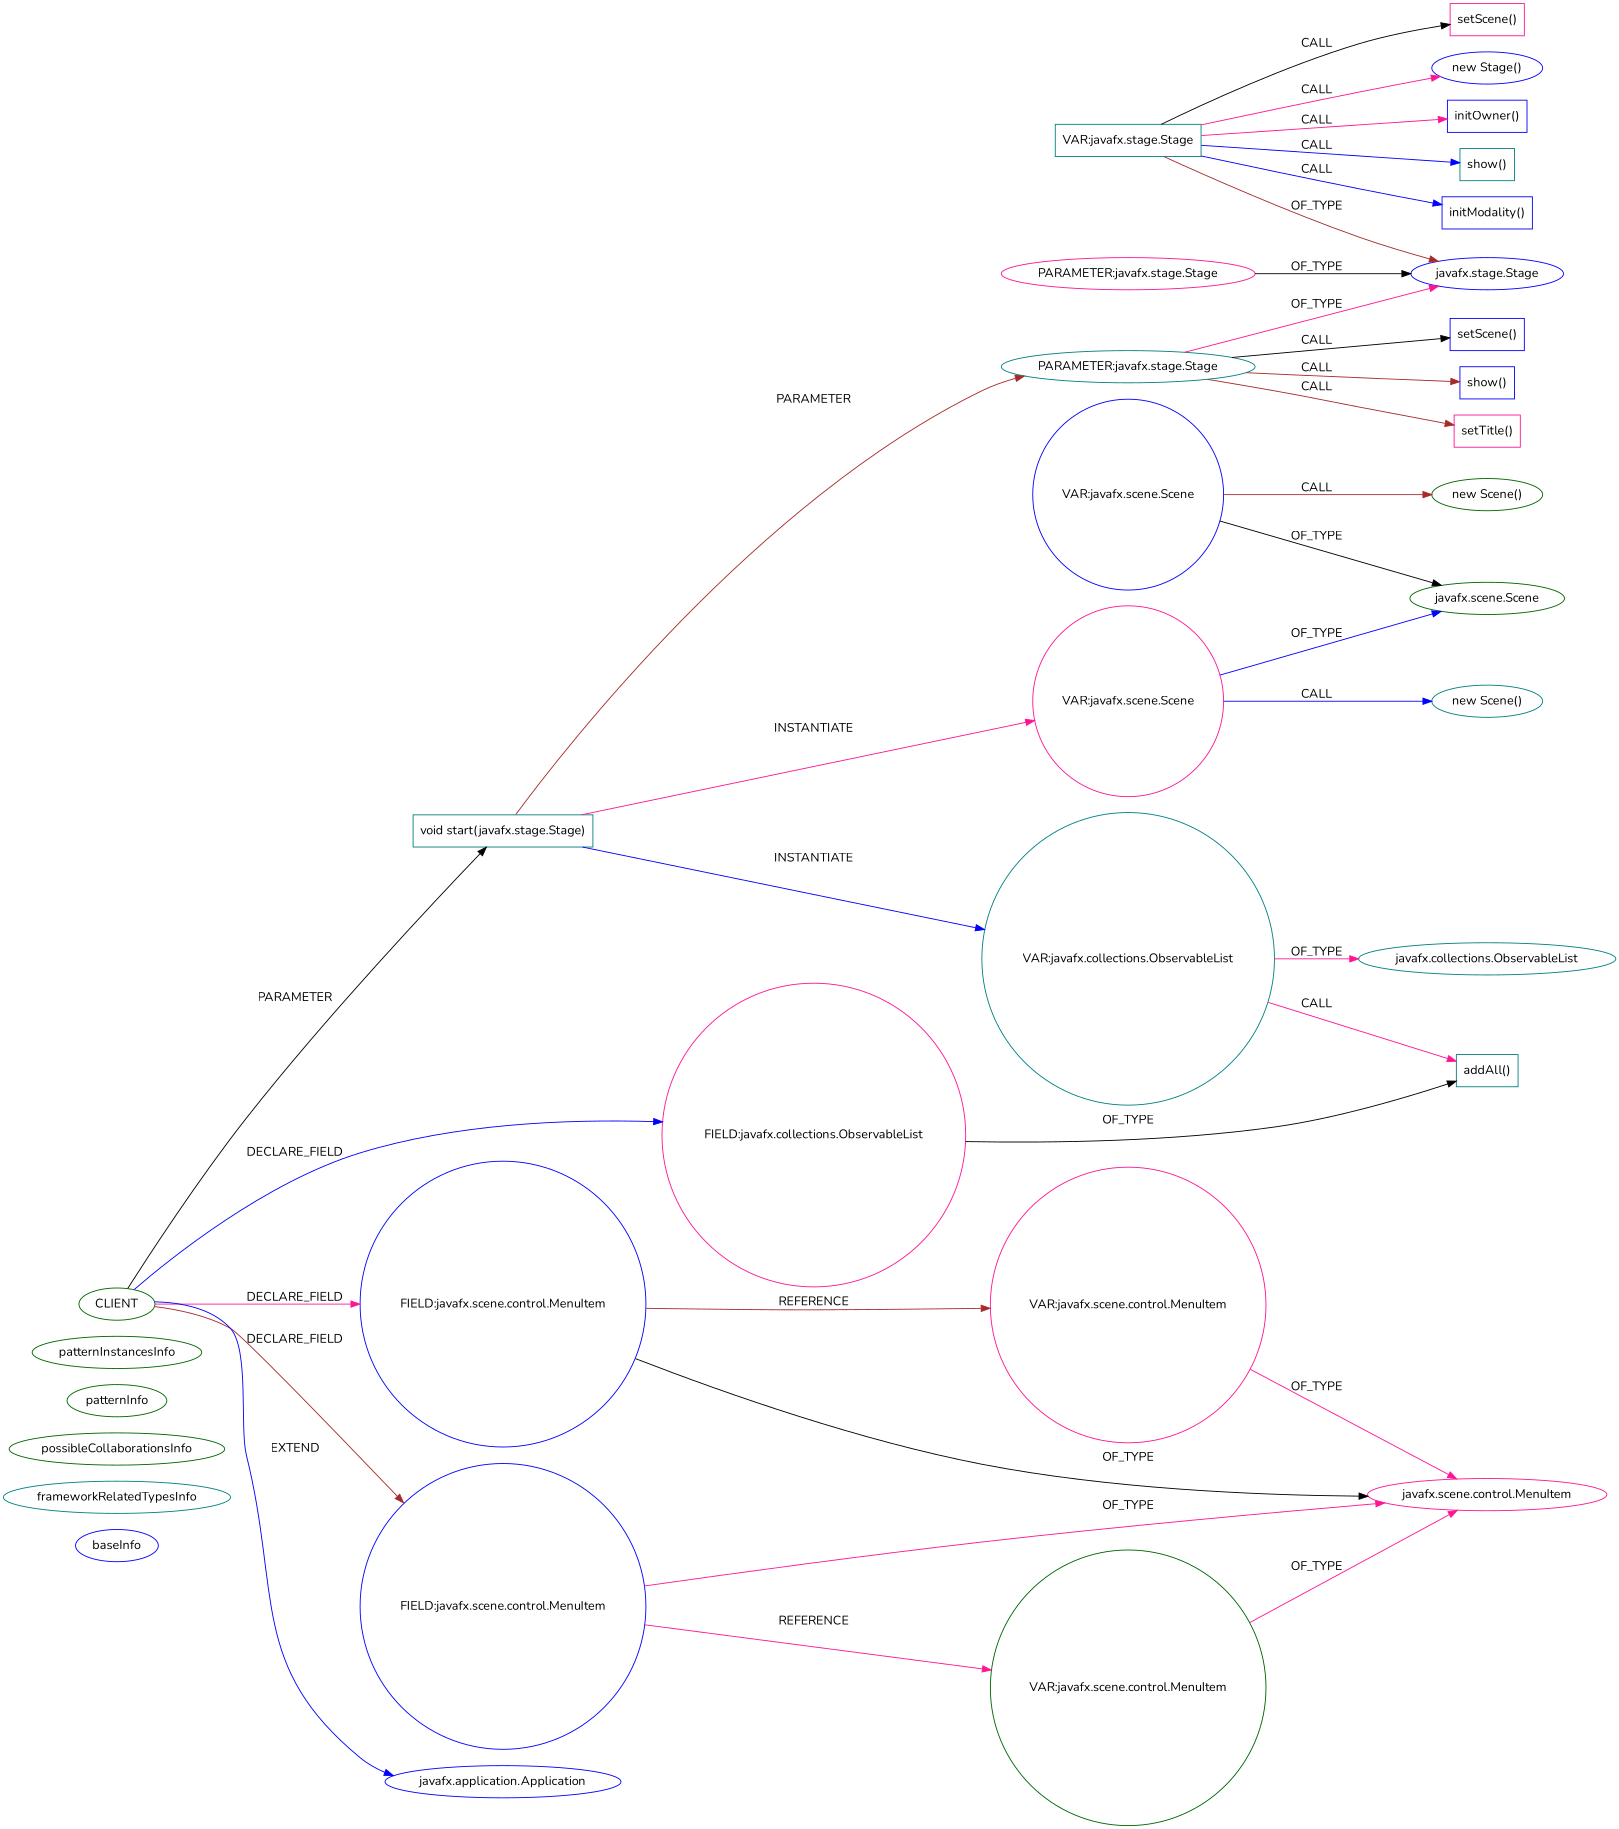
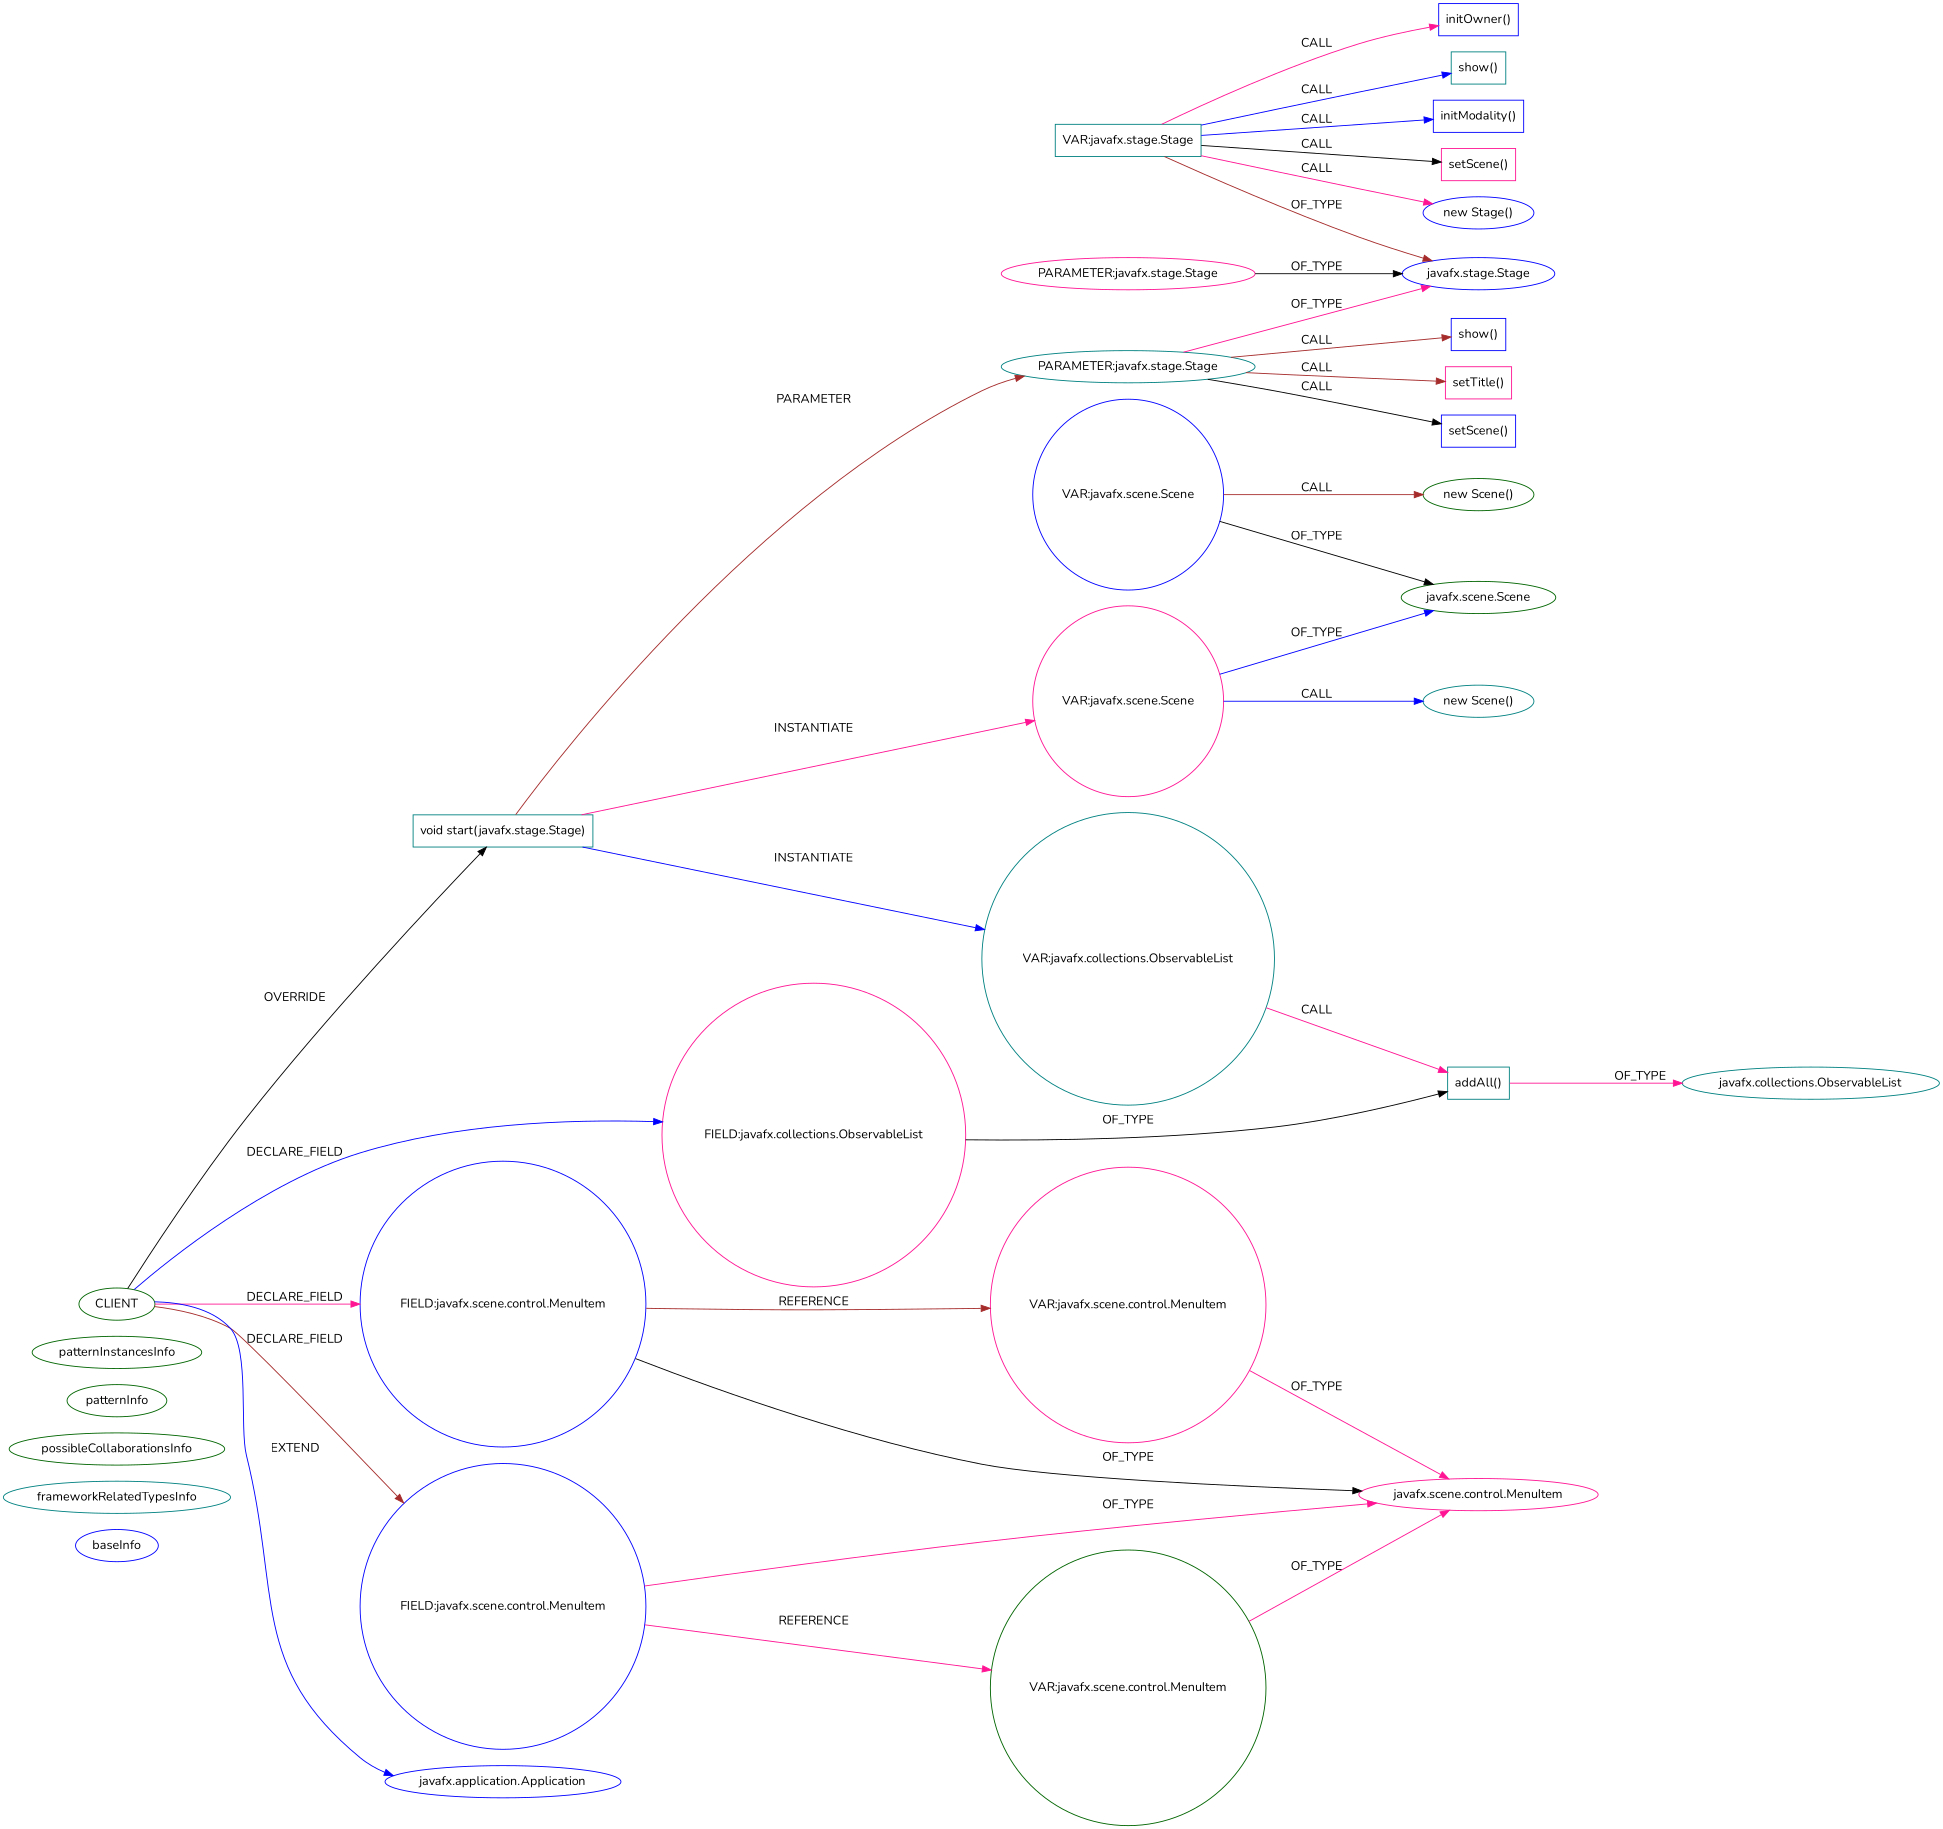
edge "VAR:javafx.collections.ObservableList" -> "javafx.collections.ObservableList": now "addAll()" -> "javafx.collections.ObservableList"
edge "CLIENT" -> "void start(javafx.stage.Stage)": label "PARAMETER" -> "OVERRIDE"
